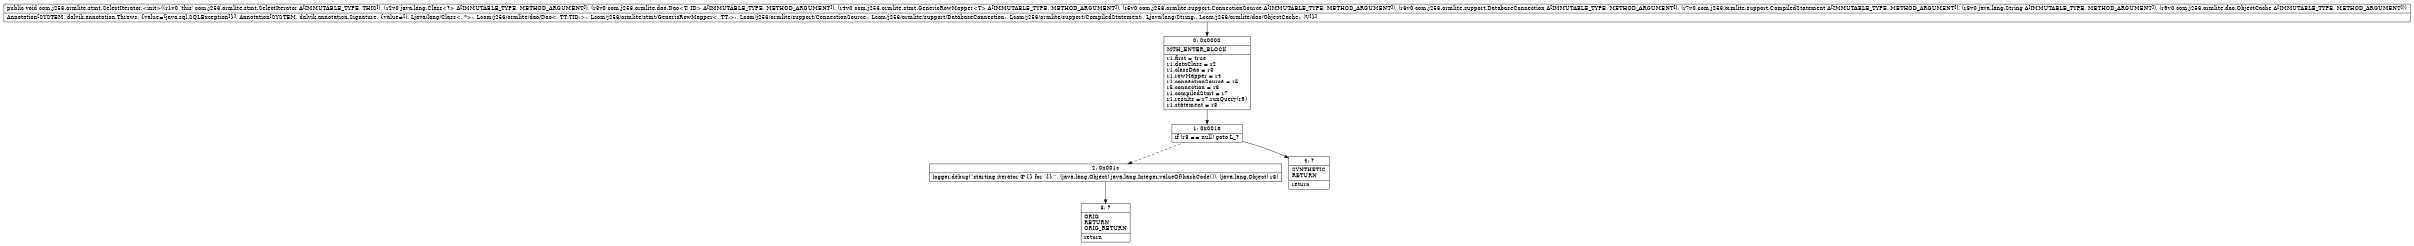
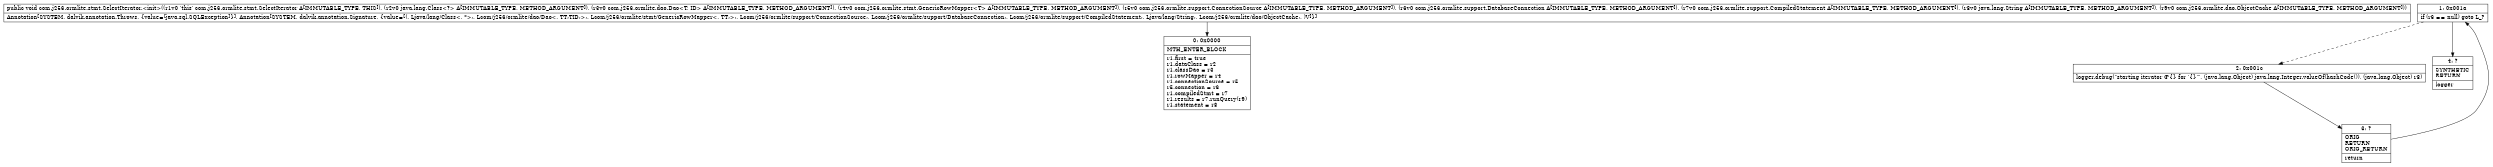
edge "0: 0x0000" -> "1: 0x001a": now "3: ?" -> "1: 0x001a"
node "1: 0x001a": text "if (r8 == null) goto L_?" -> "if (r6 == null) goto L_?"
node "4: ?": text "return" -> "logger"
